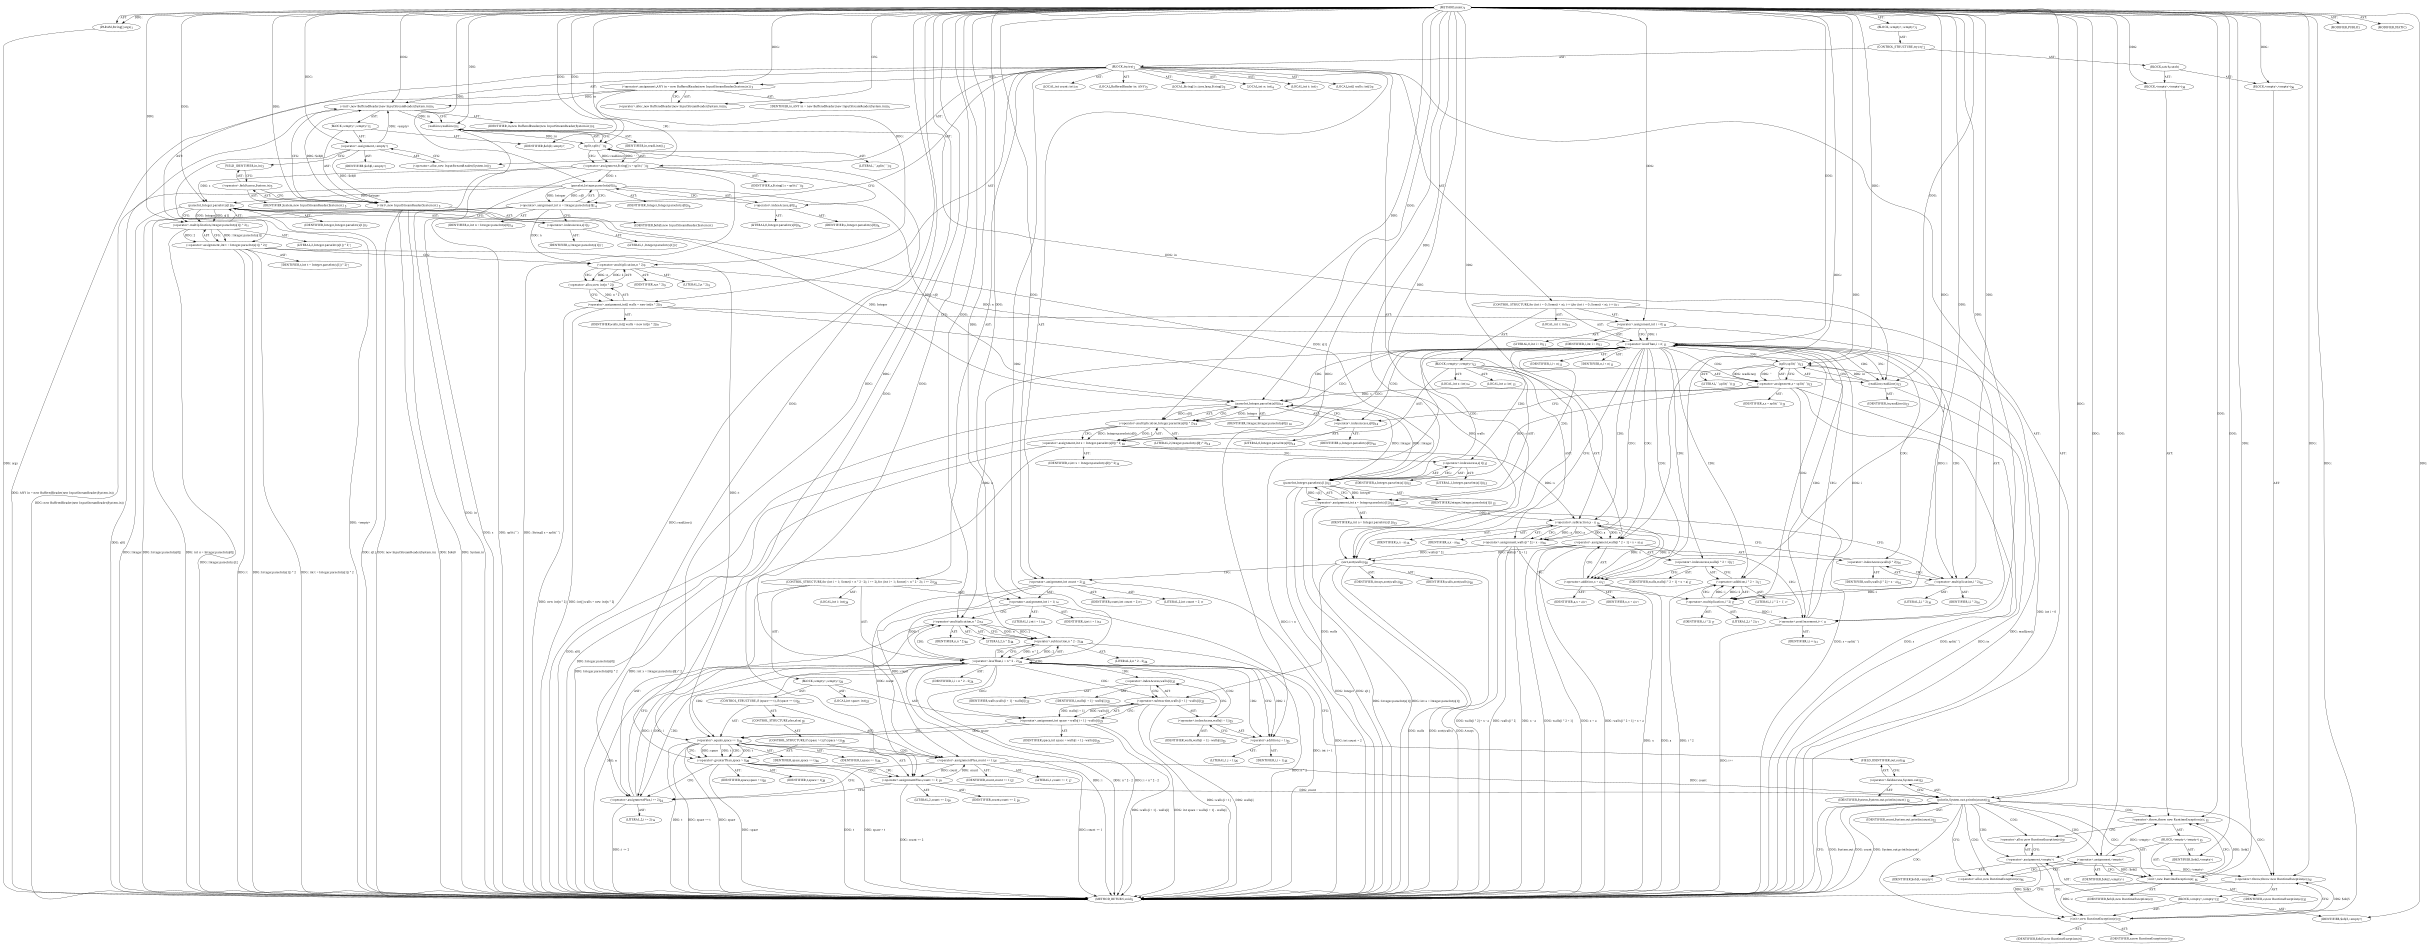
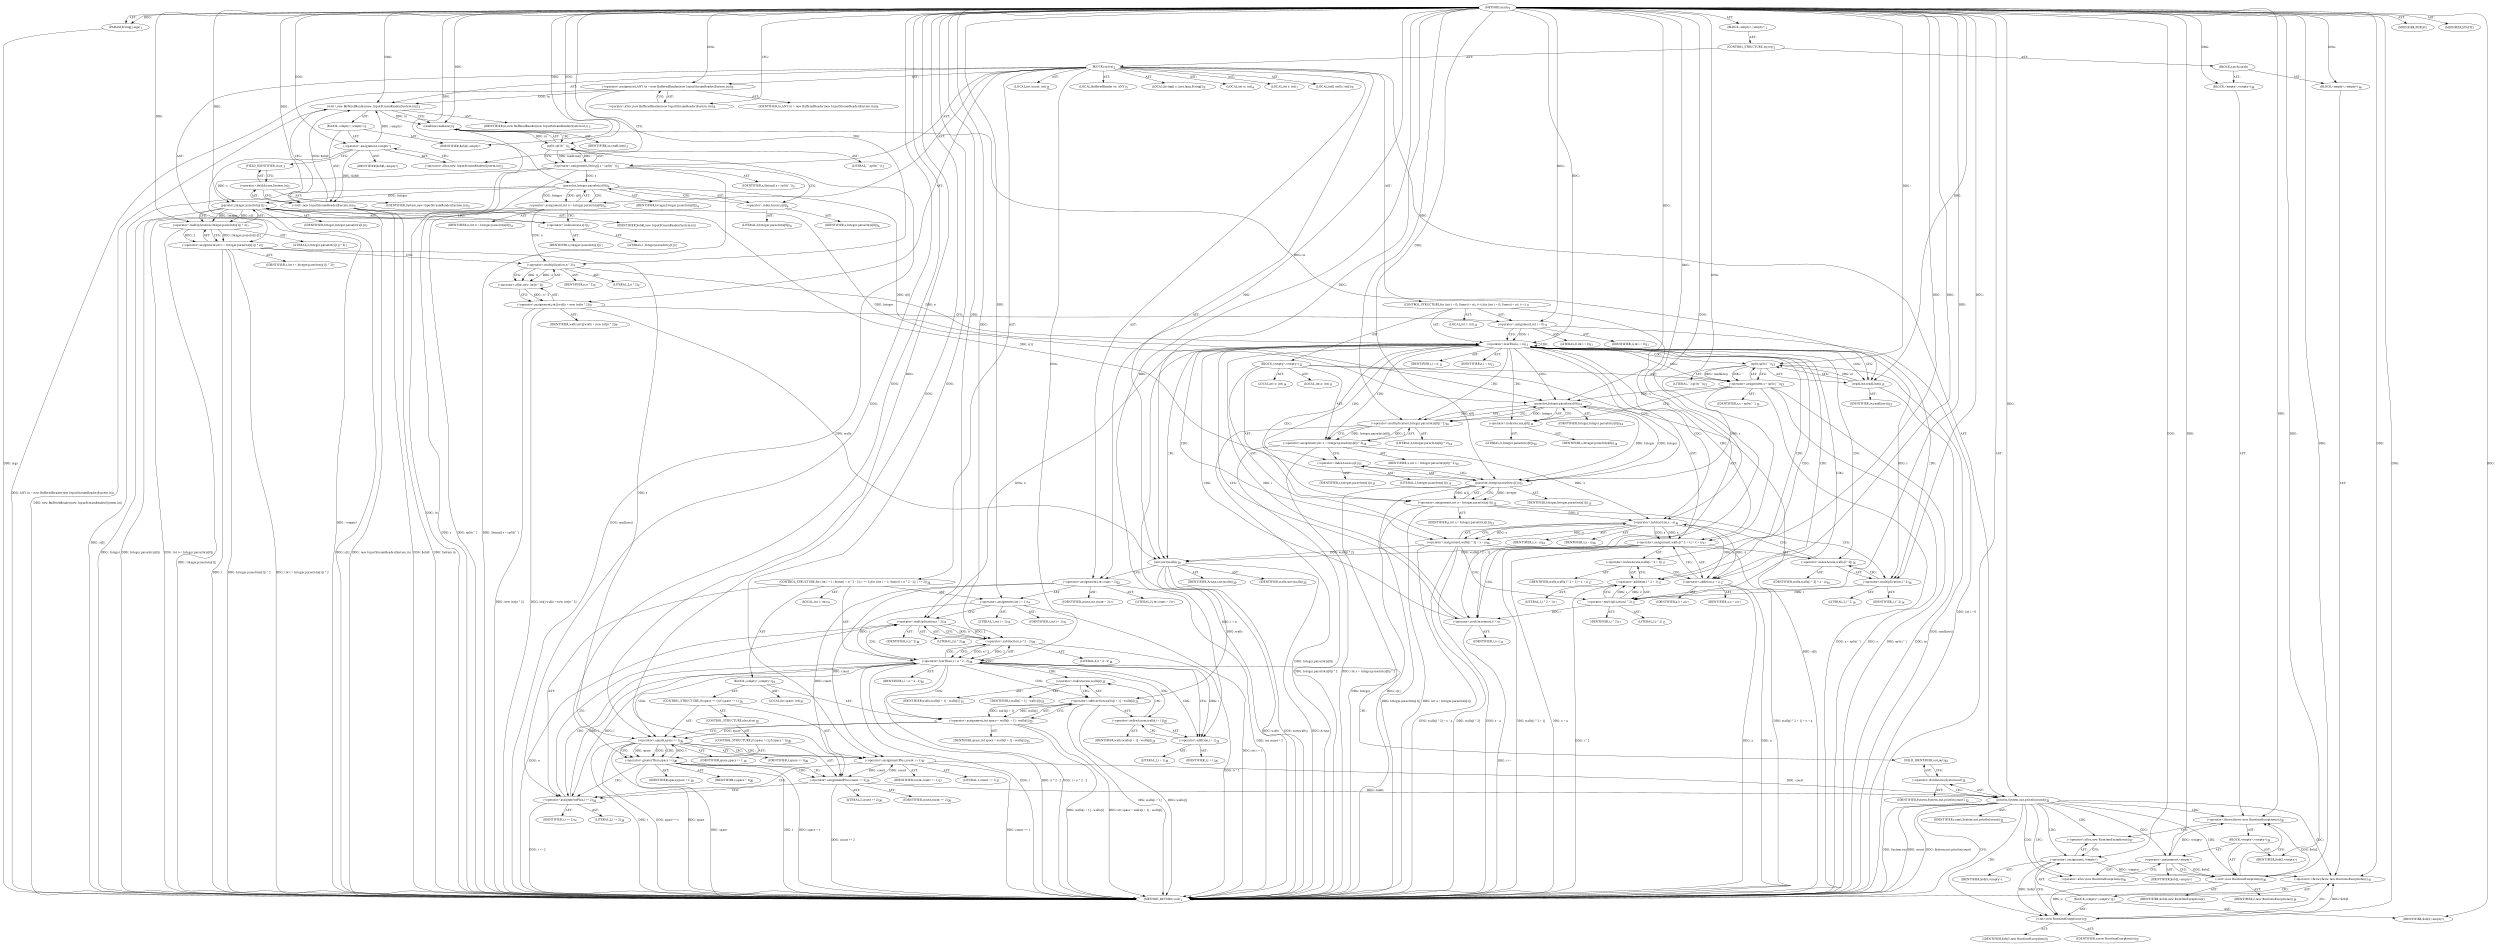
node "(IDENTIFIER,i,i += 2)": added
